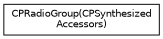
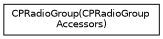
node "CPRadioGroup(CPSynthesized Accessors)": label "CPRadioGroup(CPSynthesized Accessors)" -> "CPRadioGroup(CPRadioGroup Accessors)"
